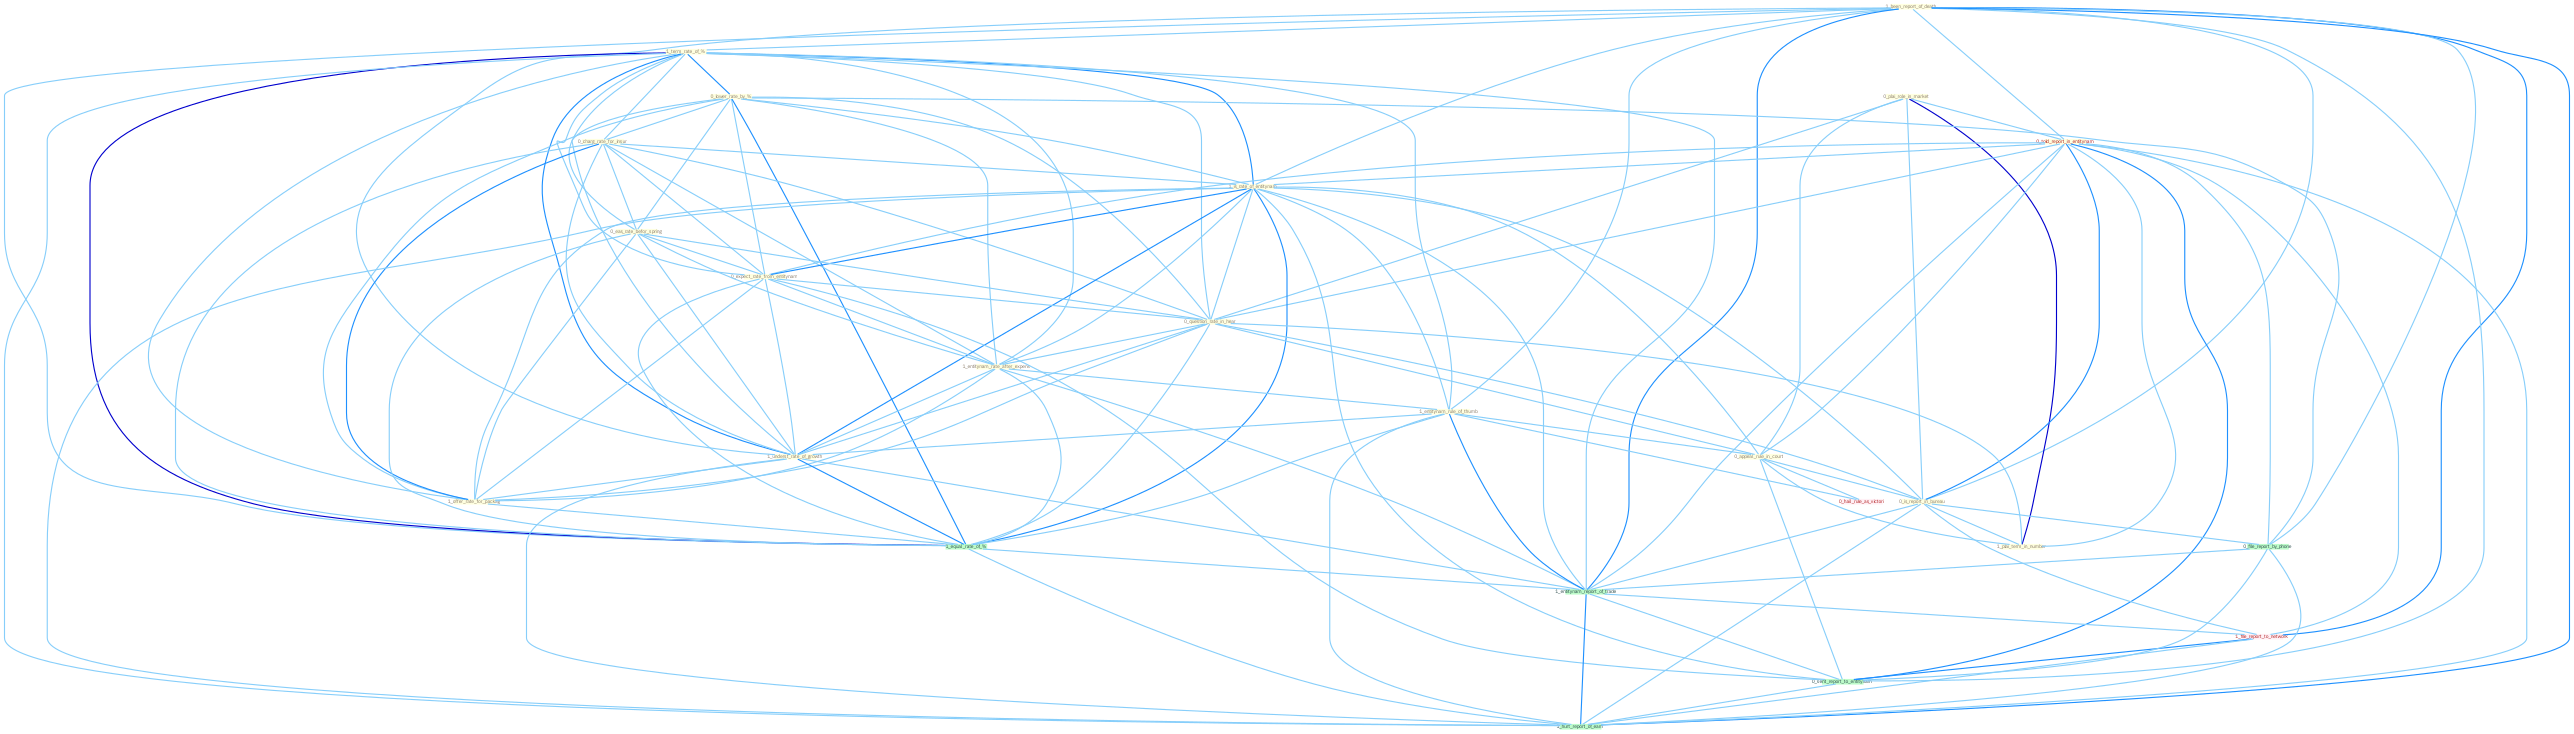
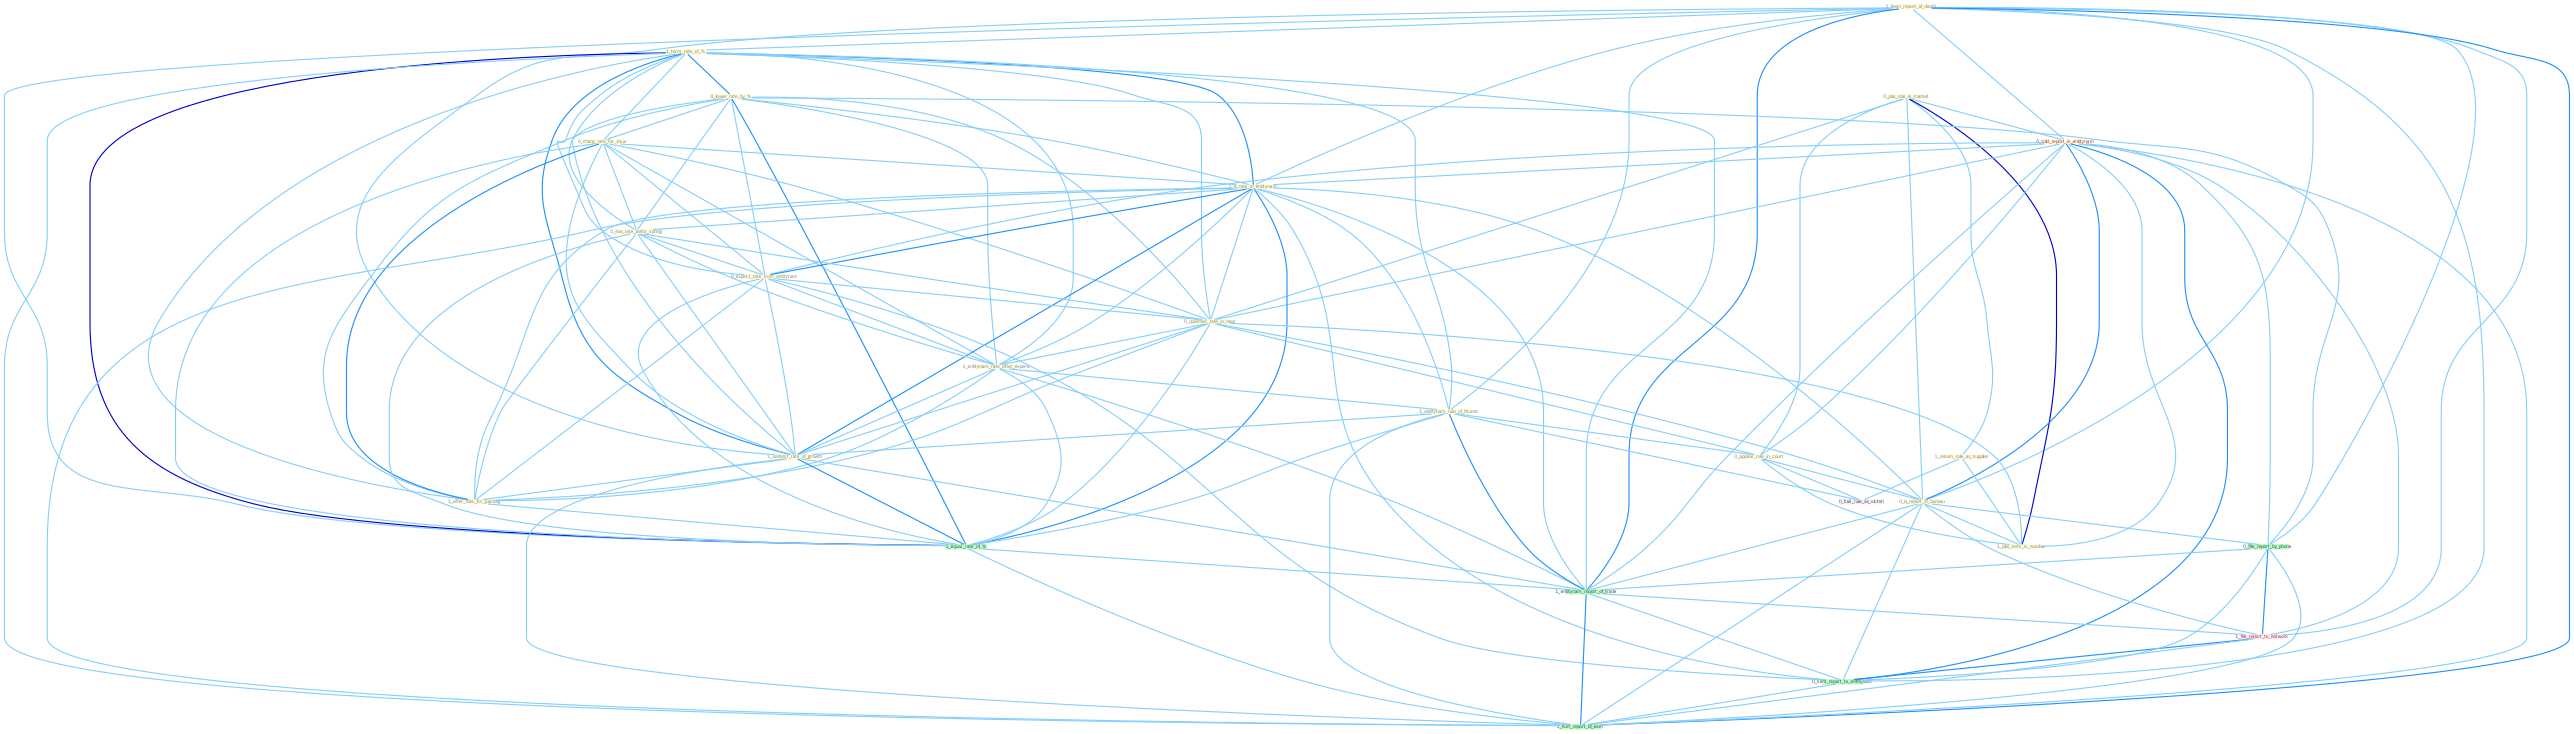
edge "1_been_report_of_death" -- "1_file_report_to_network": color #1e90ff -> #87cefa
edge "1_is_rate_of_entitynam" -- "0_appeal_rule_in_court": now "1_is_rate_of_entitynam" -- "0_eas_rate_befor_spring"
node "1_resum_role_as_supplier": added
node "0_hail_rule_as_victori": fontcolor #b22222 -> #2f4f4f
edge "0_appeal_rule_in_court" -- "0_sent_report_to_entitynam": now "0_is_report_in_bureau" -- "0_sent_report_to_entitynam"
edge "0_file_report_by_phone" -- "1_file_report_to_network": added
